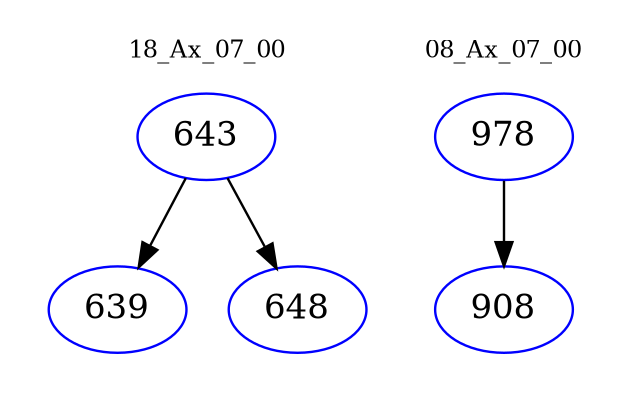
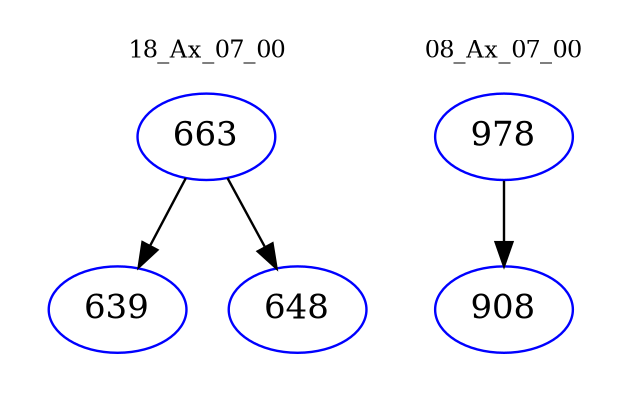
node "643": label "643" -> "663"
